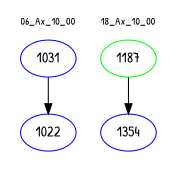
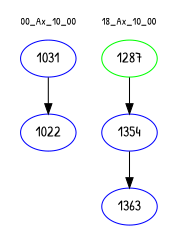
cluster "06_Ax_10_00": label "06_Ax_10_00" -> "00_Ax_10_00"
node "1187": label "1187" -> "1287"
node "1363": added
